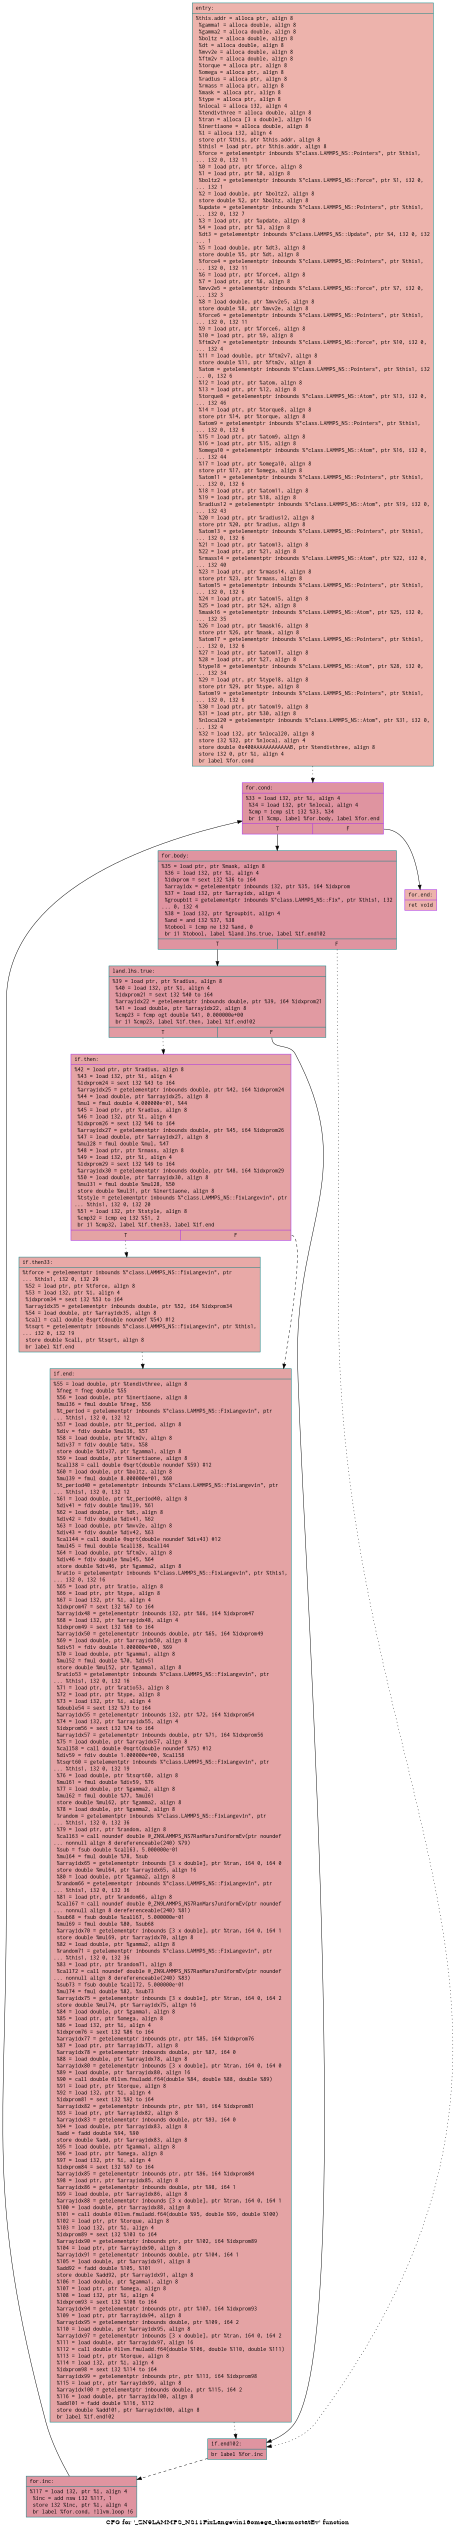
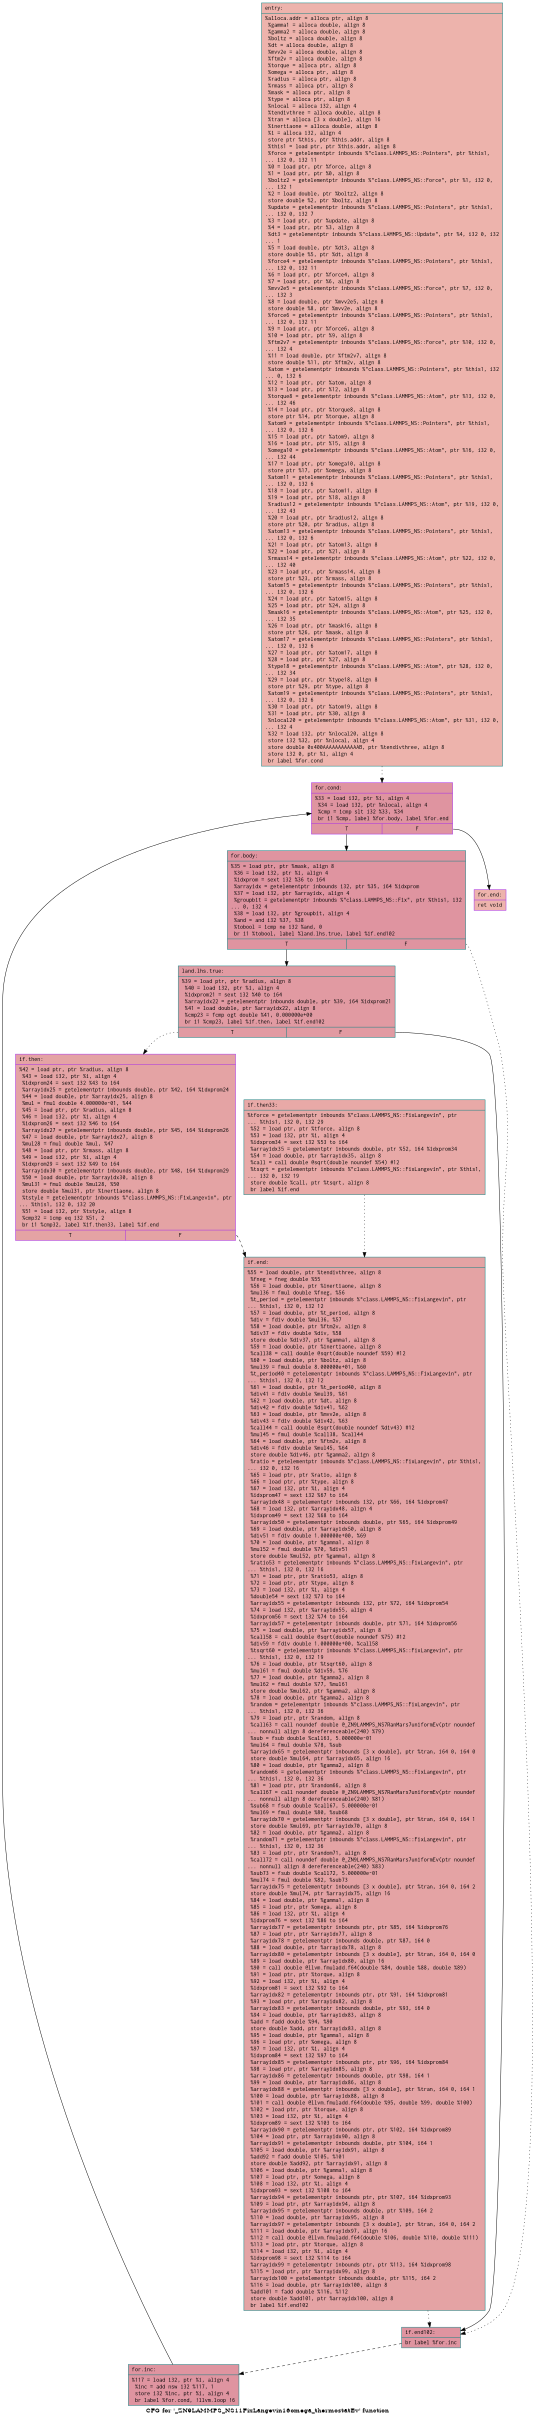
node "entry:": text "%this.addr = alloca ptr, align 8" -> "%alloca.addr = alloca ptr, align 8"
edge "if.then:" -> "if.then33:": removed
